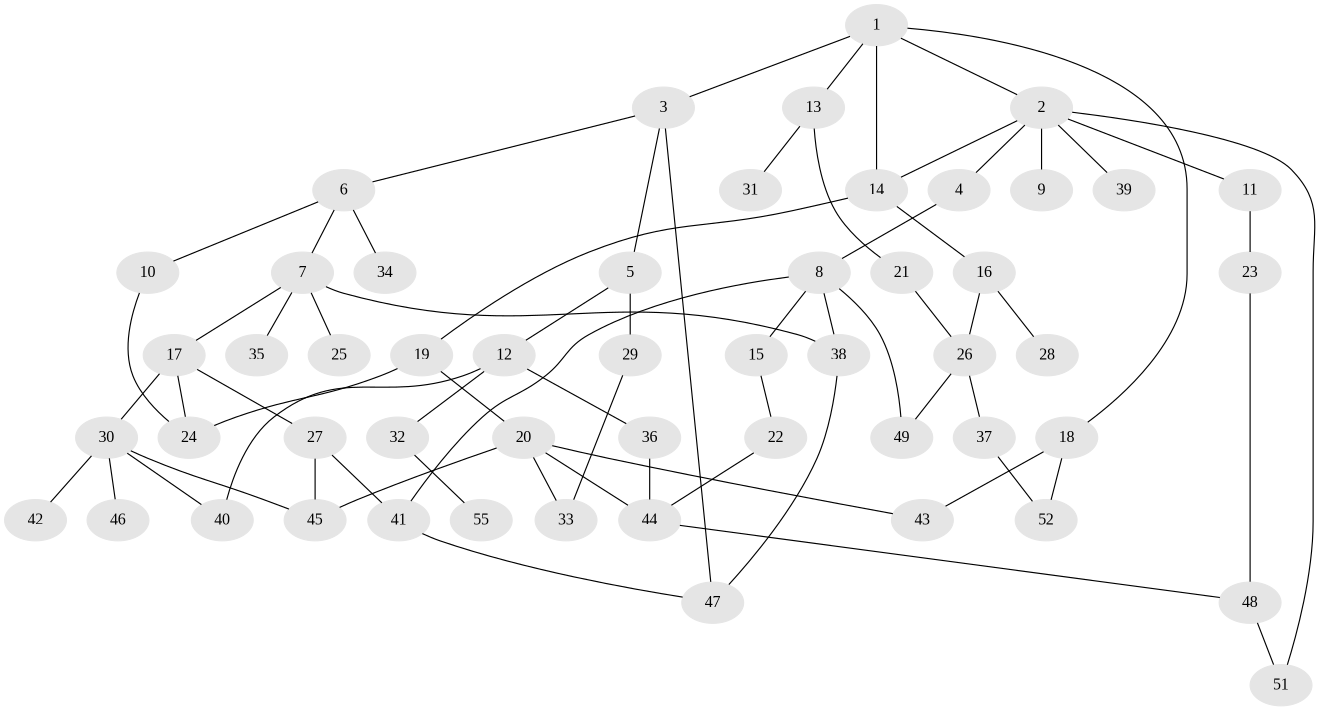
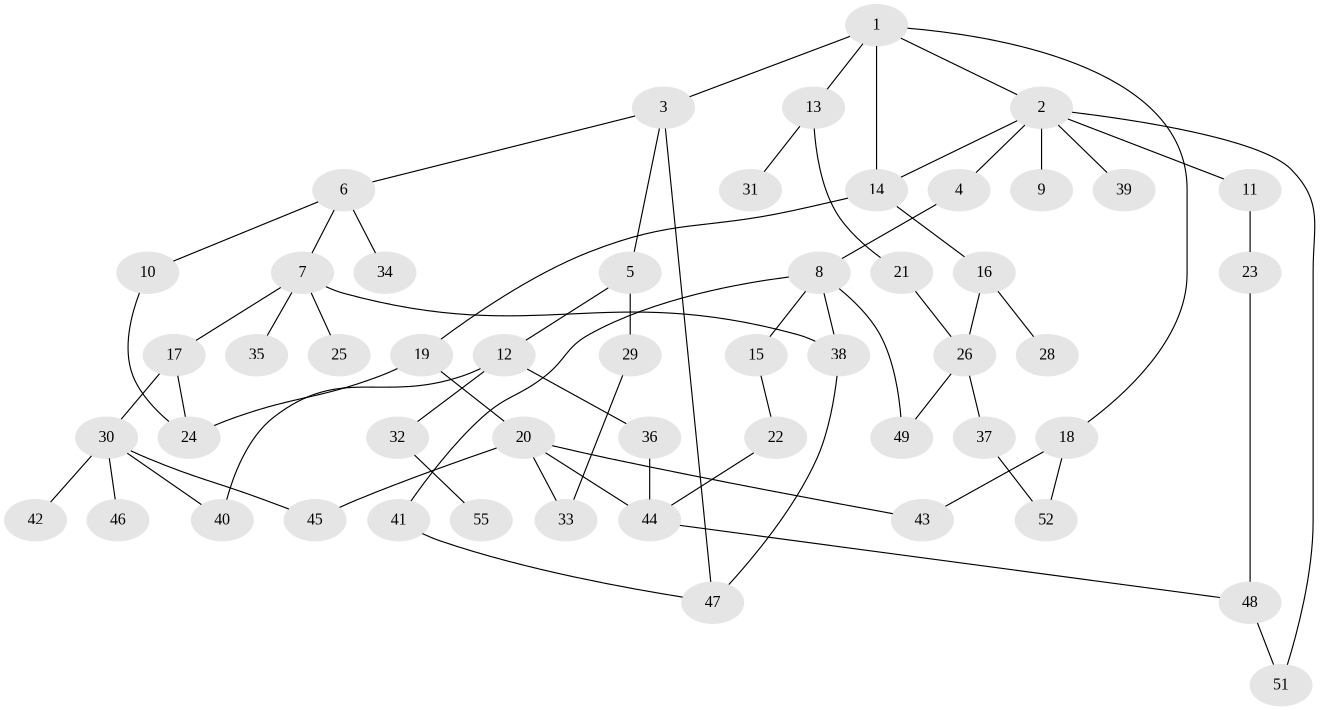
node "27": removed
